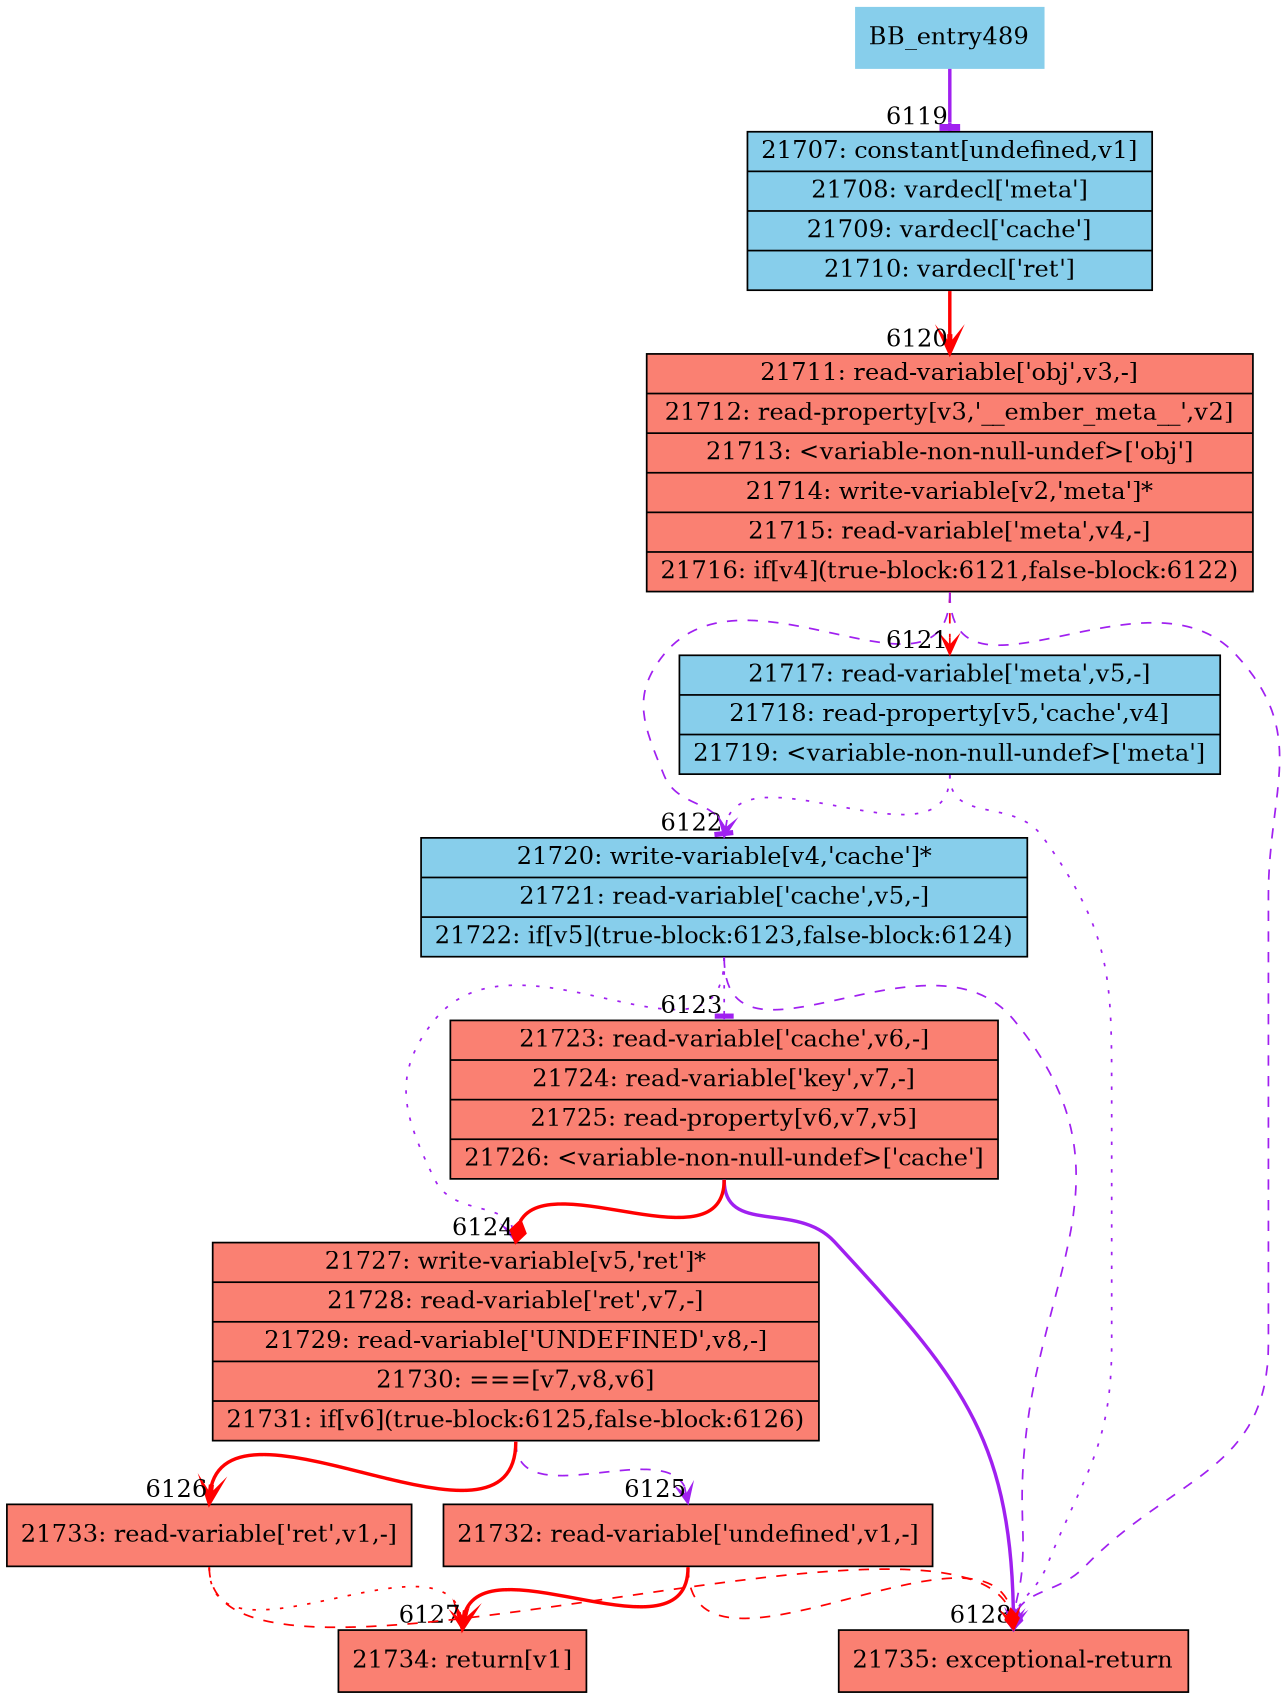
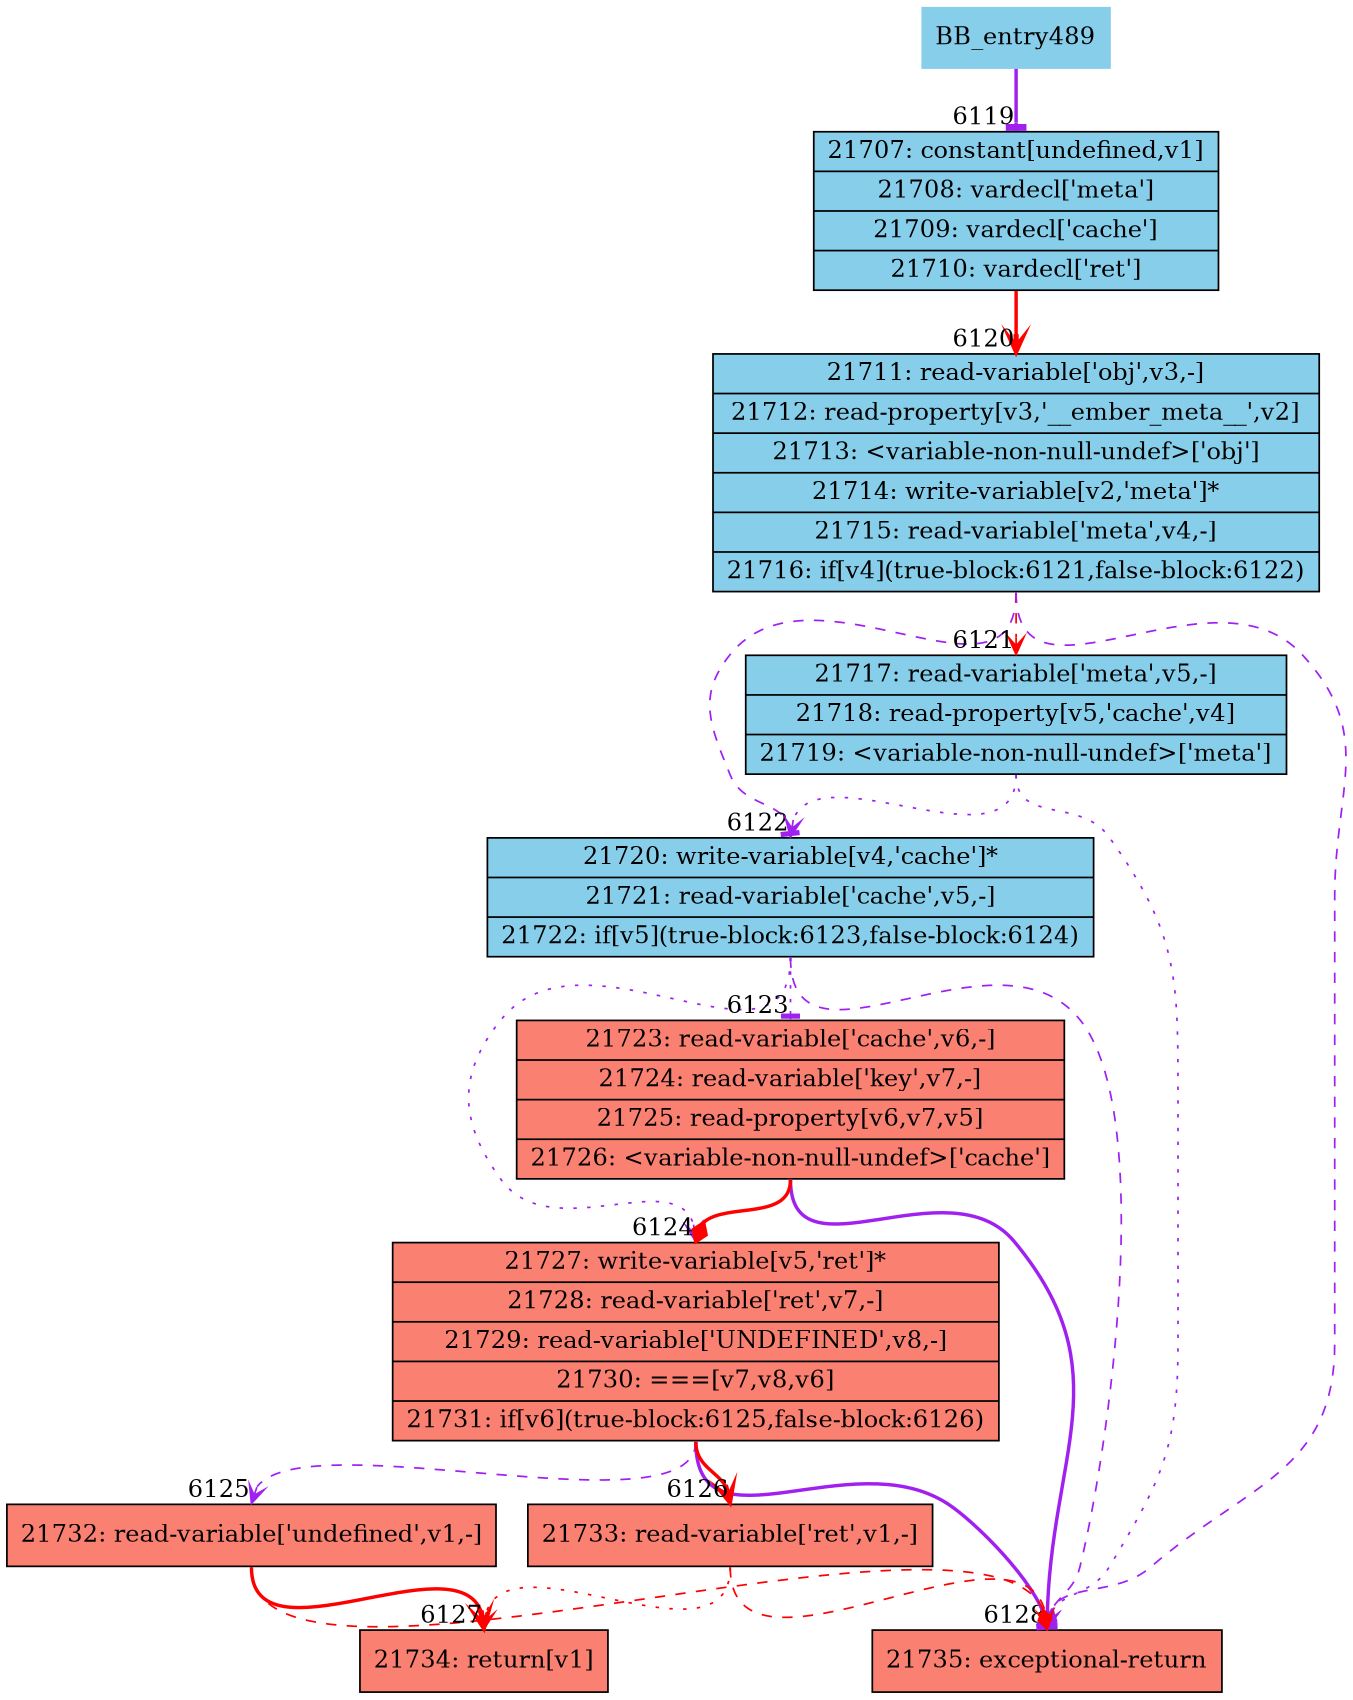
node "21711: read-variable['obj',v3,-]": fillcolor salmon -> skyblue
edge "21723: read-variable['cache',v6,-]" -> "21735: exceptional-return": arrowhead diamond -> tee
edge "21727: write-variable[v5,'ret']*" -> "21735: exceptional-return": added
